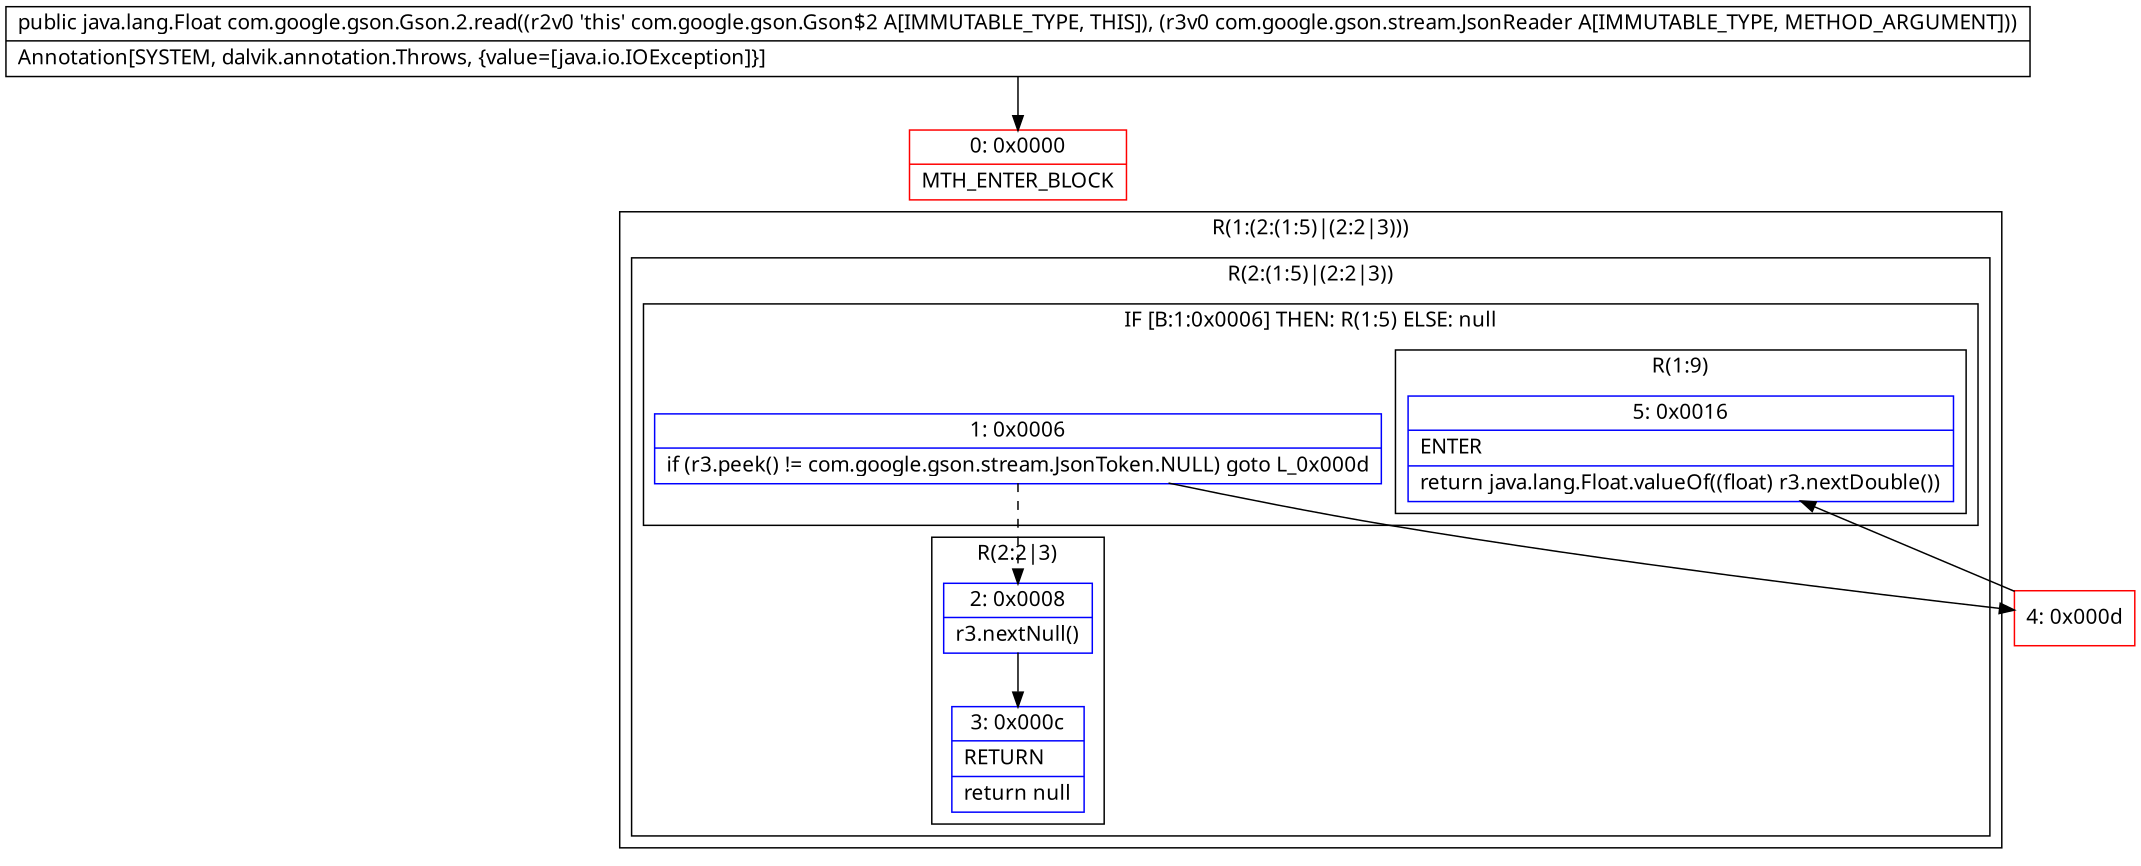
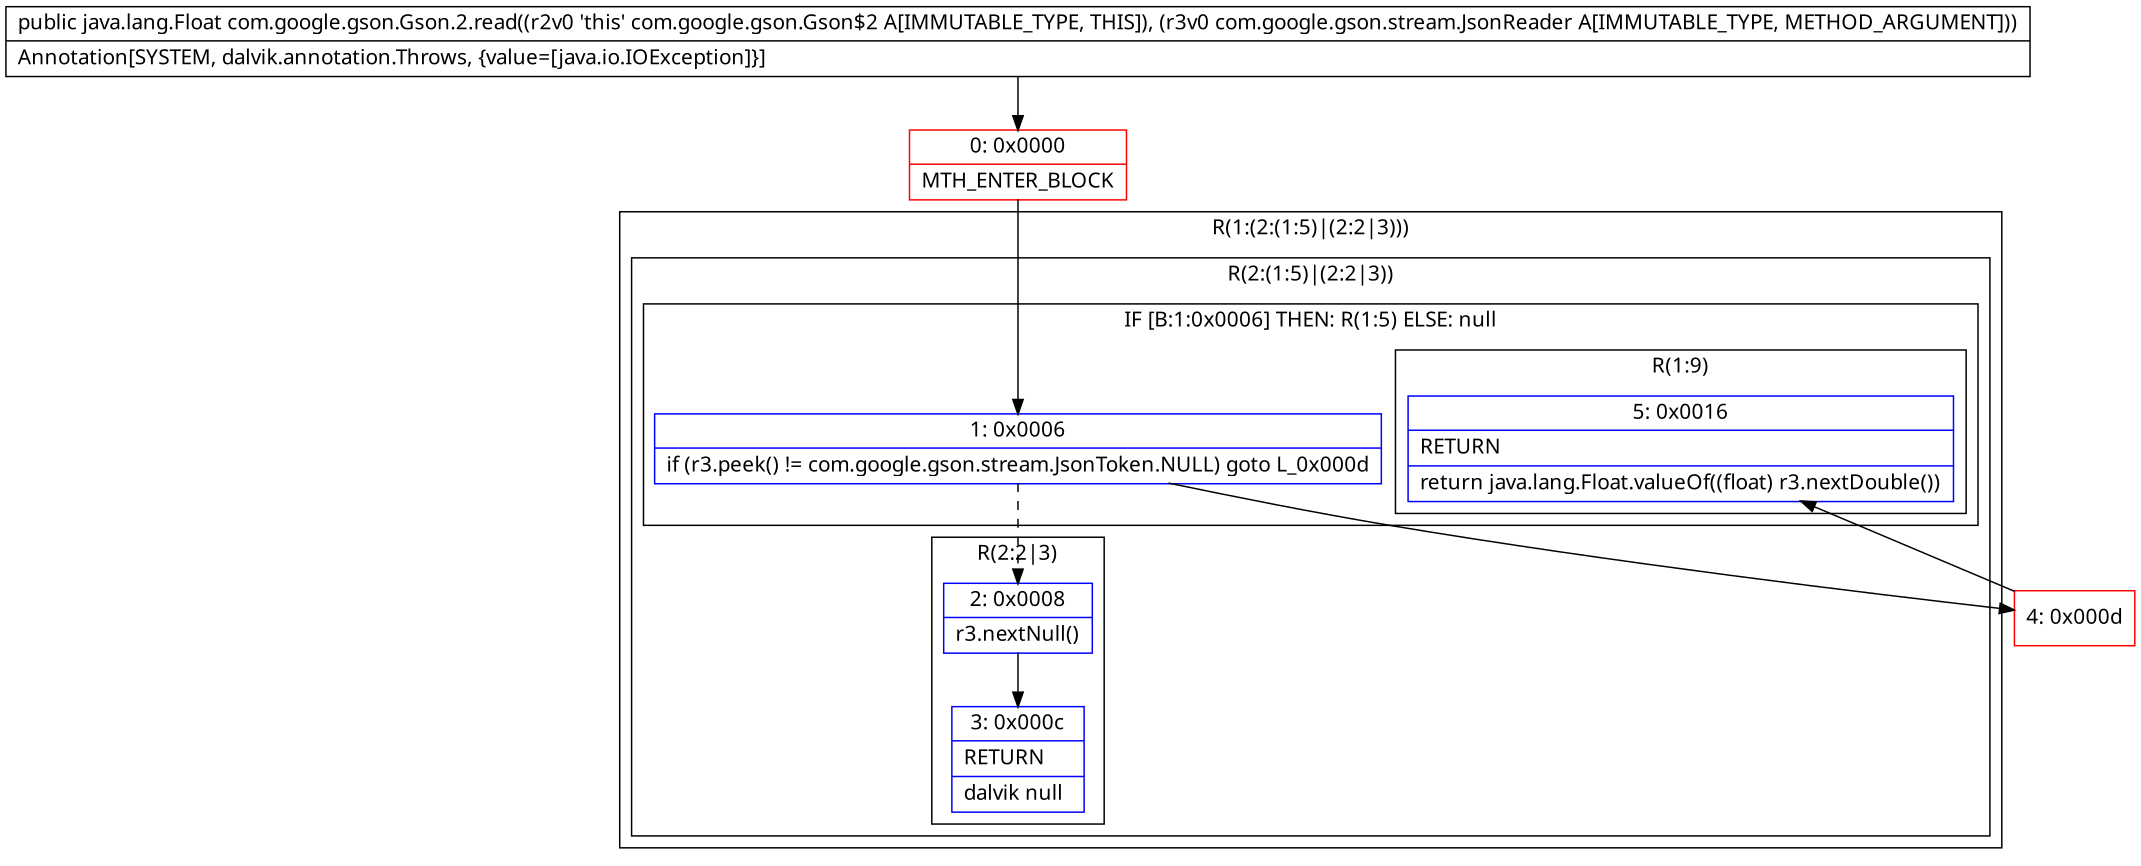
edge "0: 0x0000" -> "1: 0x0006": added
node "5: 0x0016": text "ENTER" -> "RETURN"
node "3: 0x000c": text "return null" -> "dalvik null"
